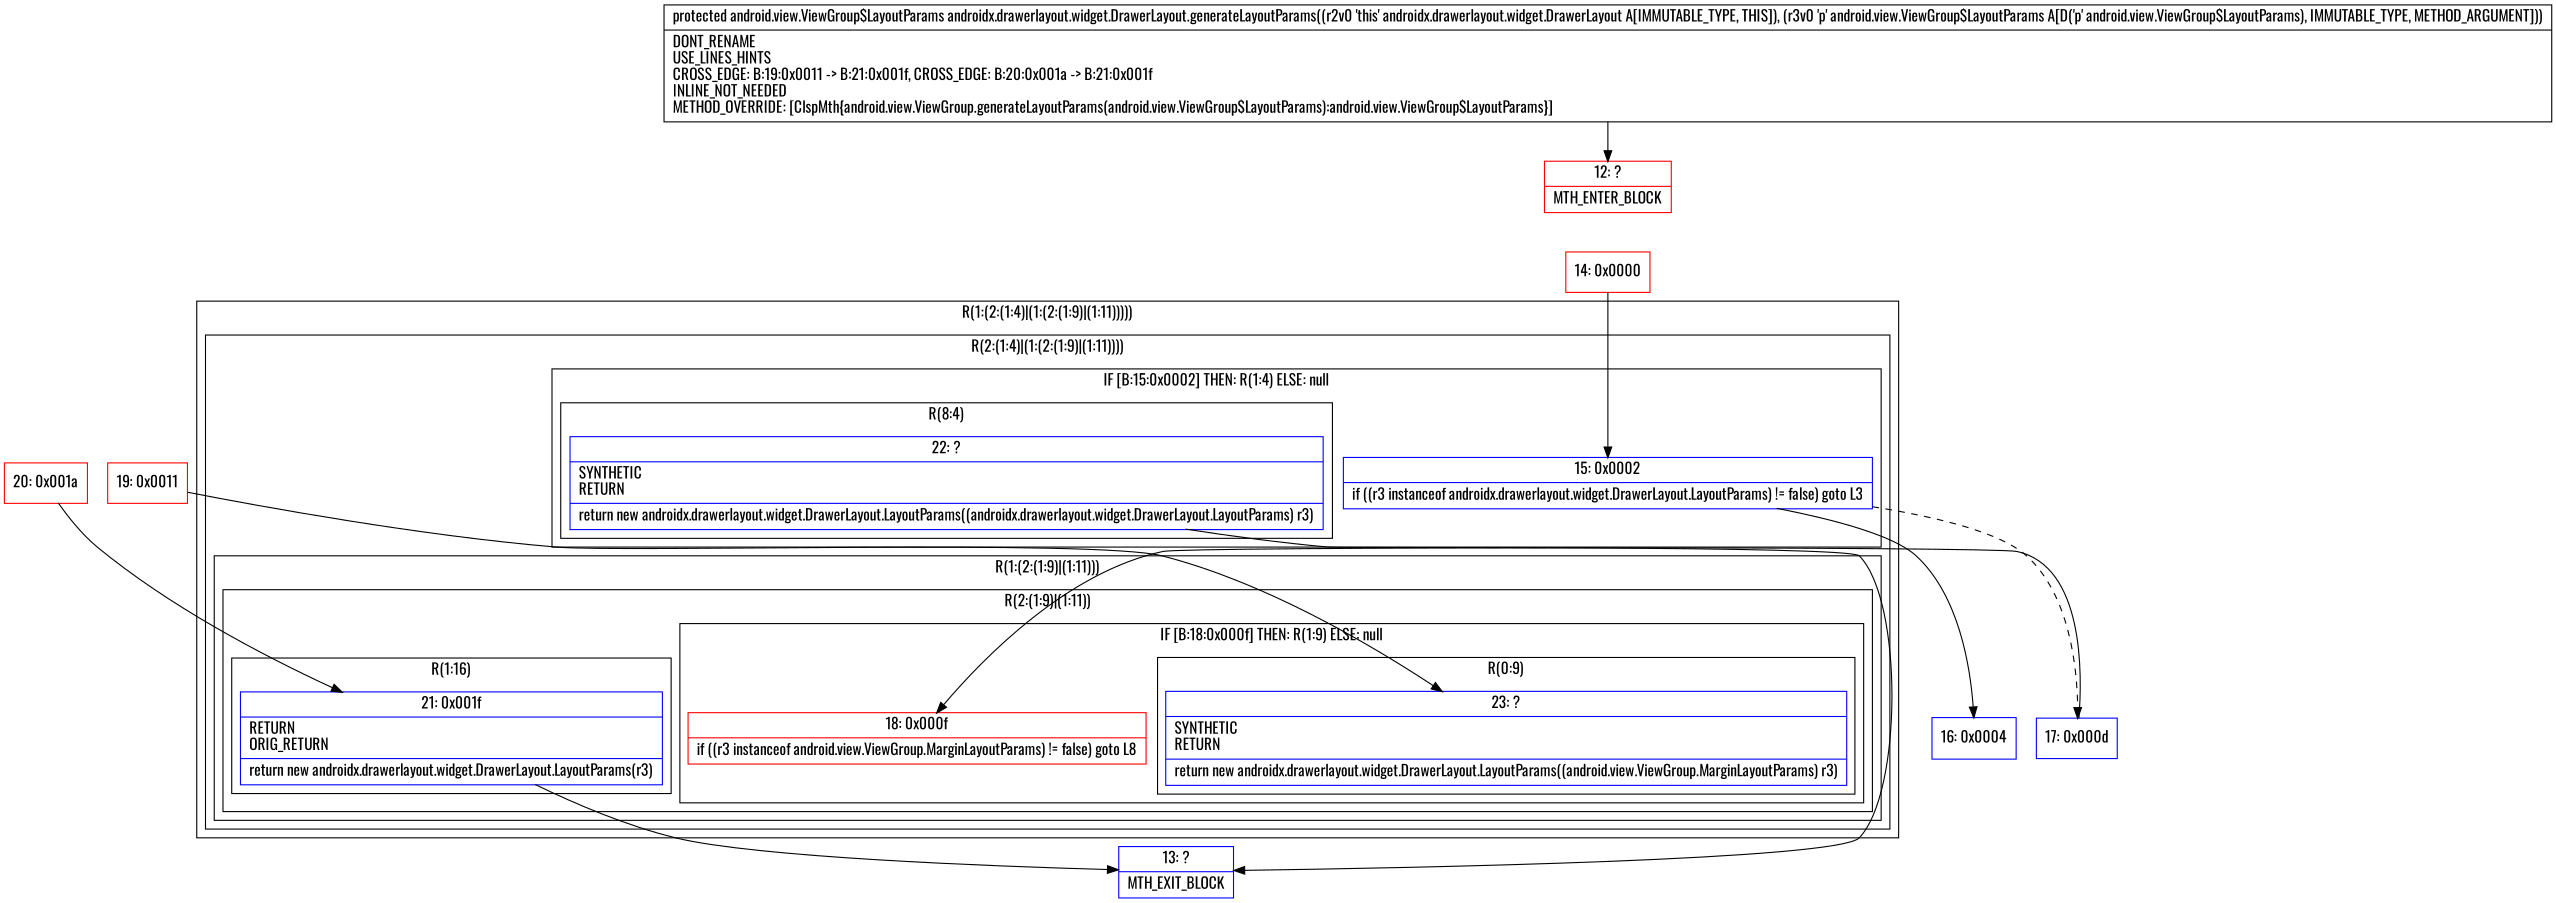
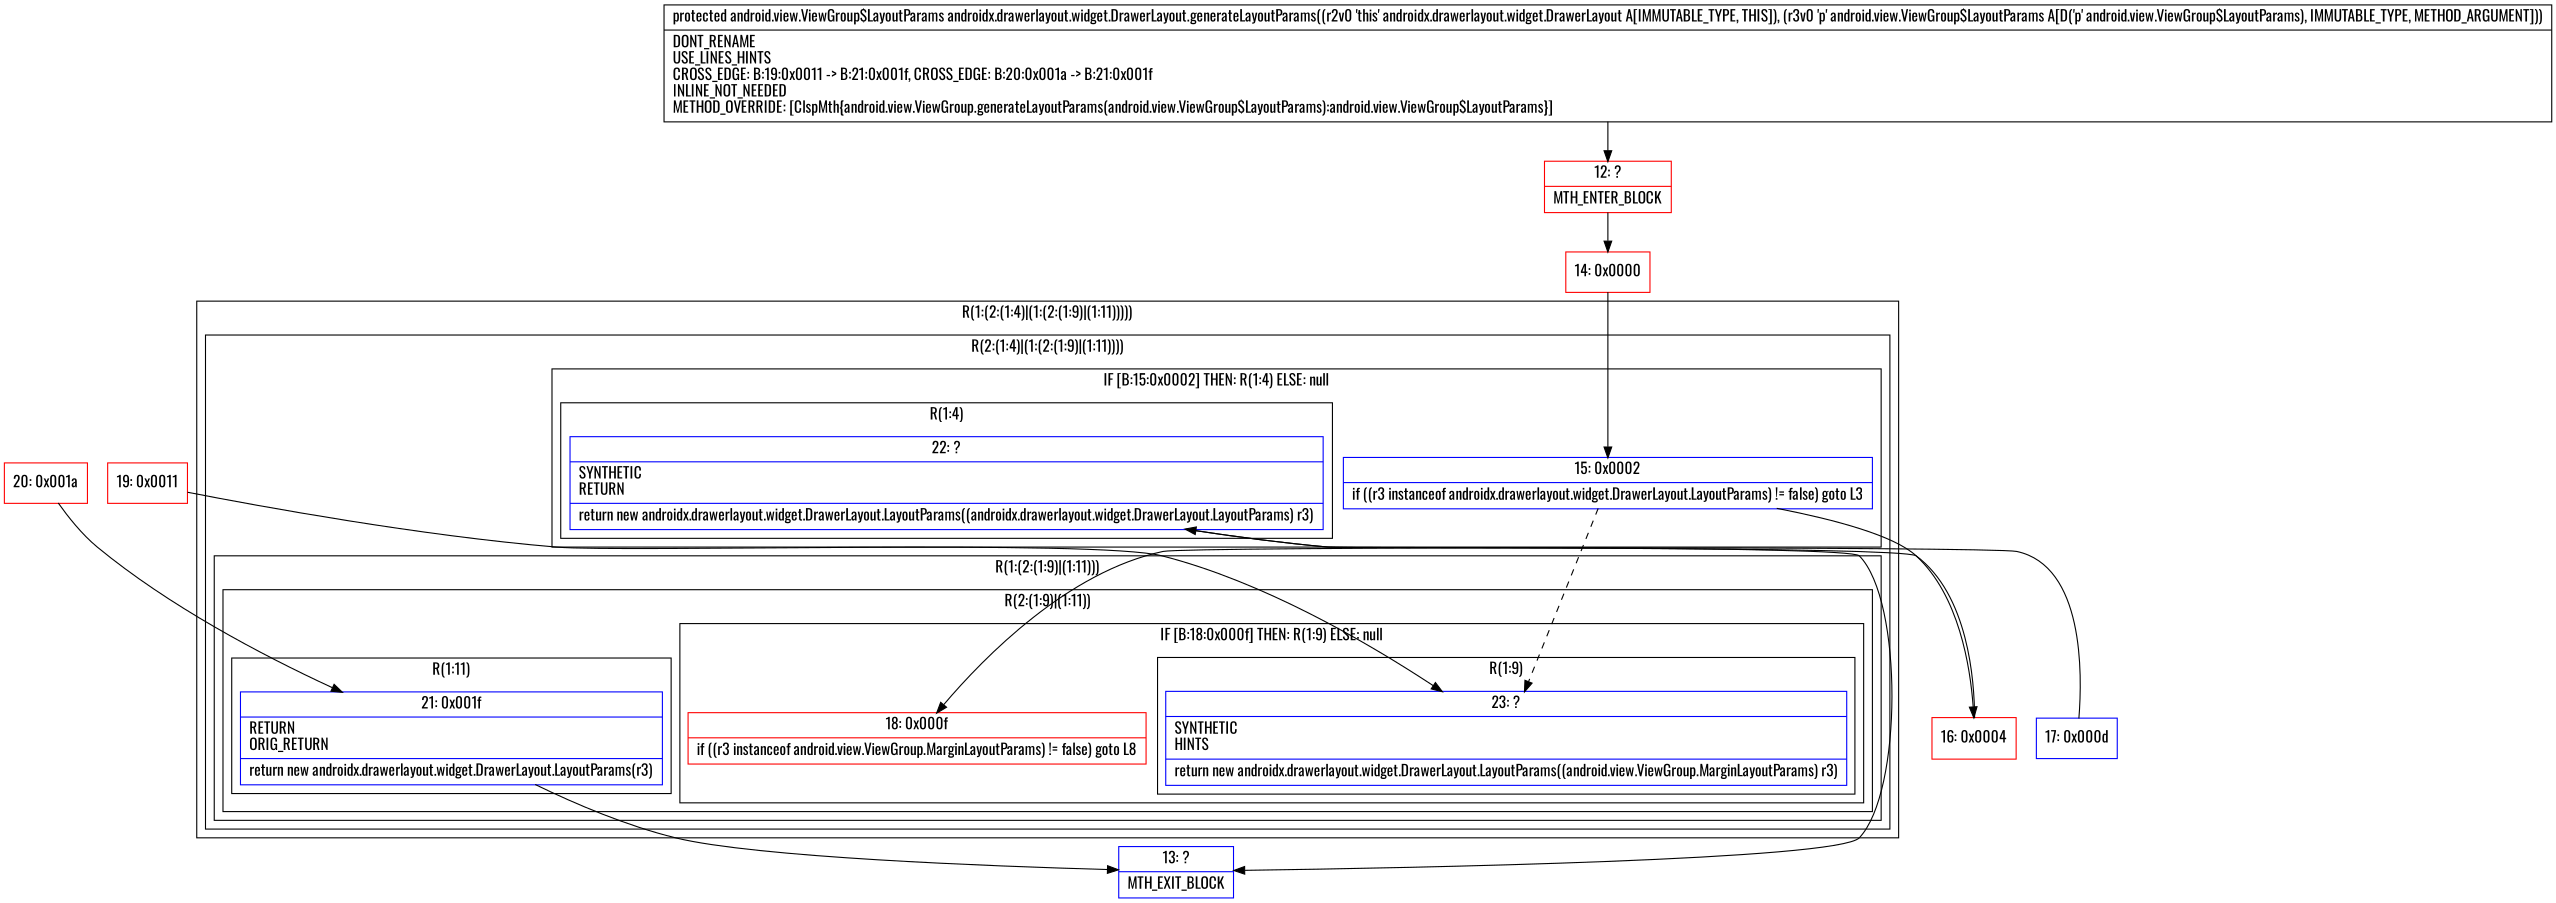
edge "12: ?" -> "14: 0x0000": added
cluster "R(8:4)": label "R(8:4)" -> "R(1:4)"
edge "15: 0x0002" -> "17: 0x000d": now "15: 0x0002" -> "23: ?"
edge "16: 0x0004" -> "22: ?": added
cluster "R(0:9)": label "R(0:9)" -> "R(1:9)"
cluster "R(1:16)": label "R(1:16)" -> "R(1:11)"
node "16: 0x0004": color blue -> red
node "23: ?": text "RETURN" -> "HINTS"
